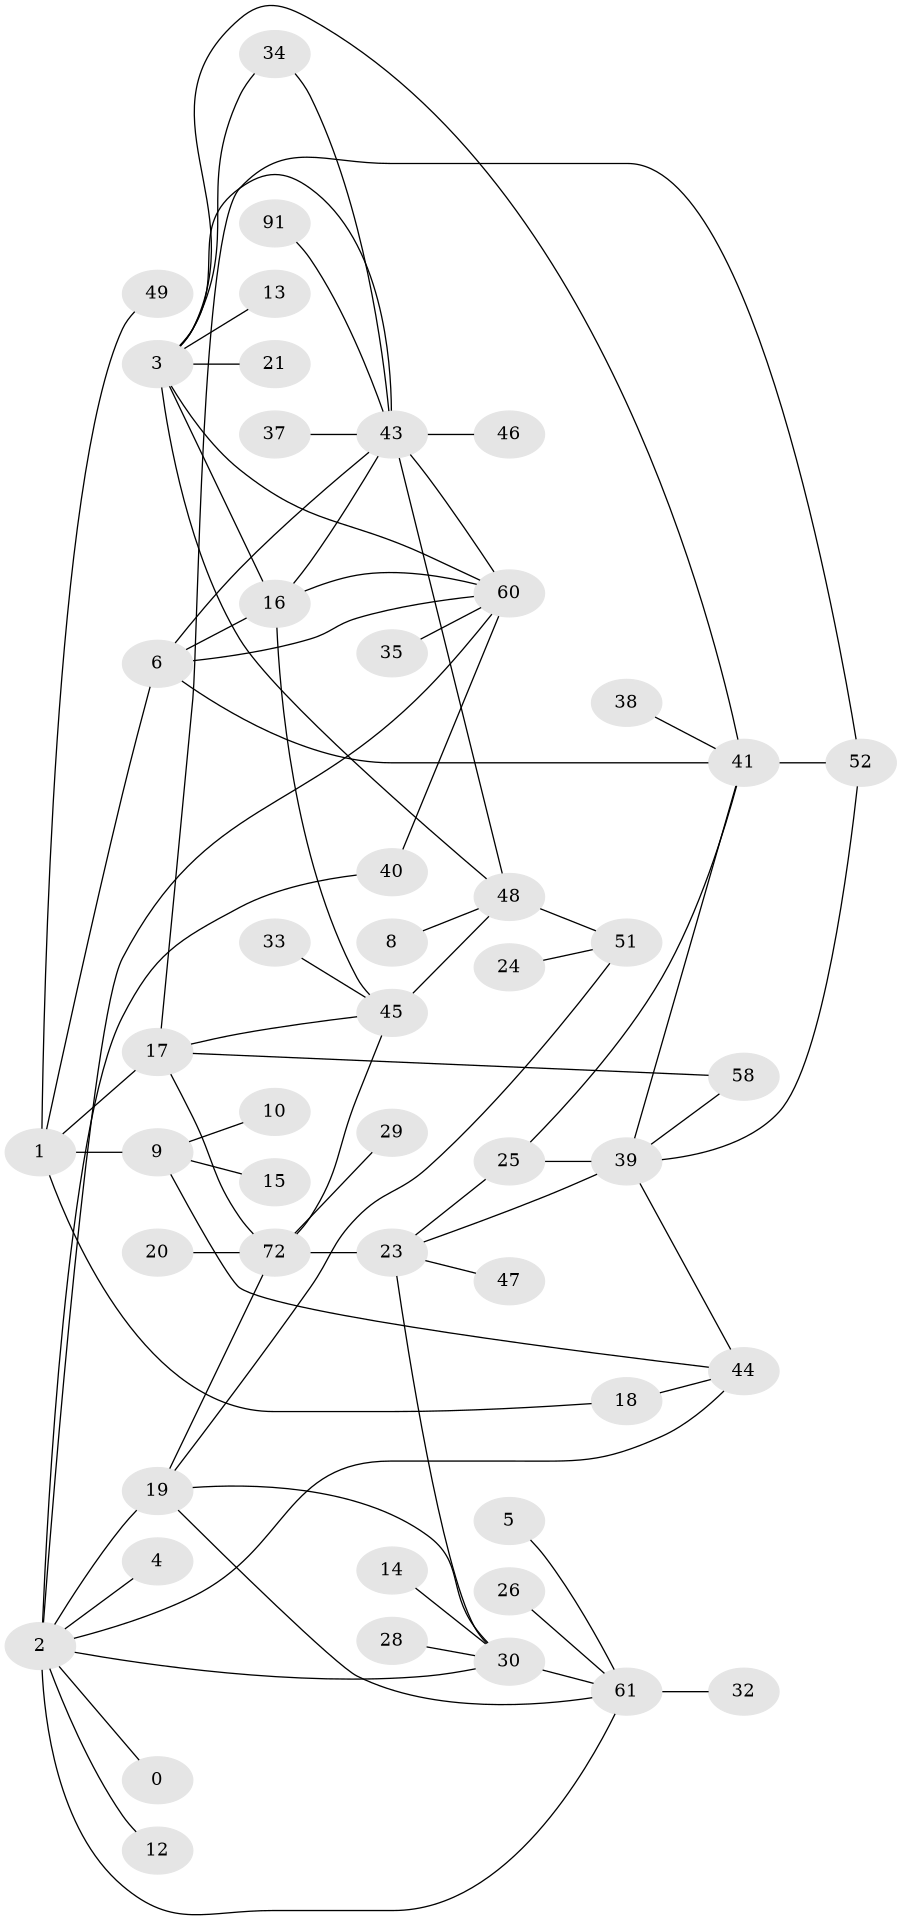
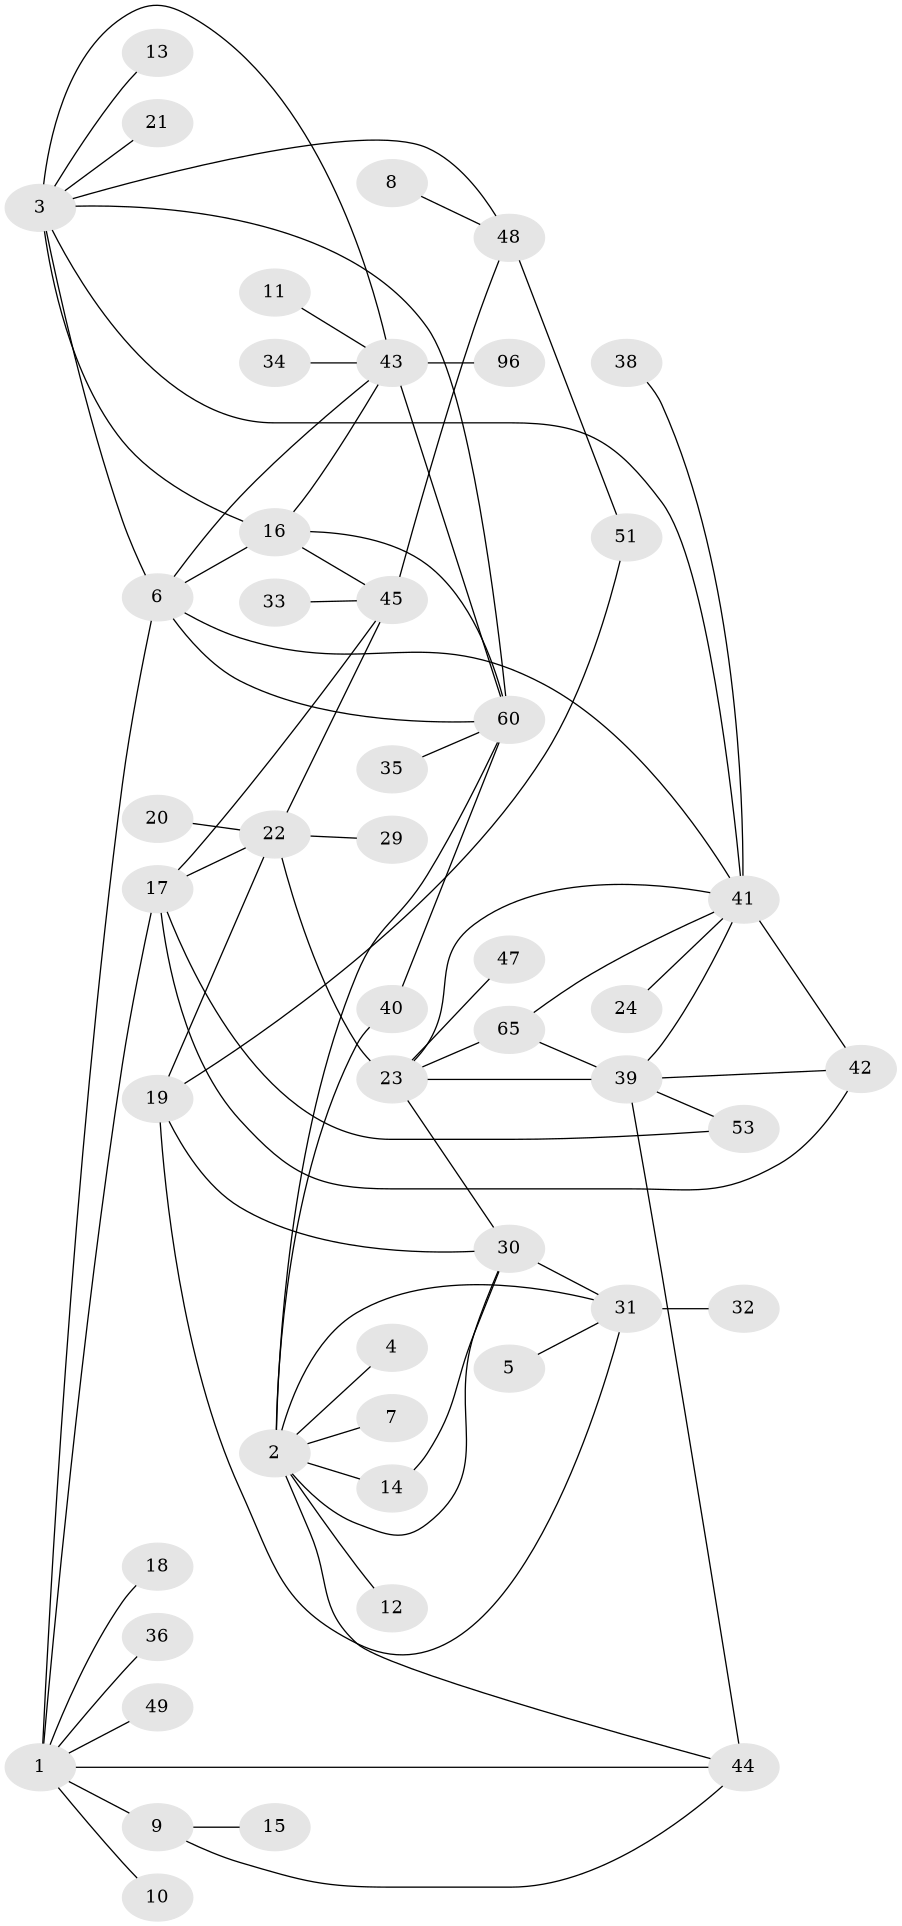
edge "34" -- "3": now "6" -- "3"
node "91": label "91" -> "11"
node "37": removed
node "46": label "46" -> "96"
edge "43" -- "48": removed
node "52": label "52" -> "42"
edge "41" -- "23": added
edge "51" -- "24": now "41" -- "24"
node "58": label "58" -> "53"
edge "10" -- "9": now "10" -- "1"
node "25": label "25" -> "65"
node "72": label "72" -> "22"
edge "44" -- "18": now "44" -- "1"
edge "19" -- "2": now "14" -- "2"
node "26": removed
node "36": added
node "28": removed
node "61": label "61" -> "31"
node "0": label "0" -> "7"
